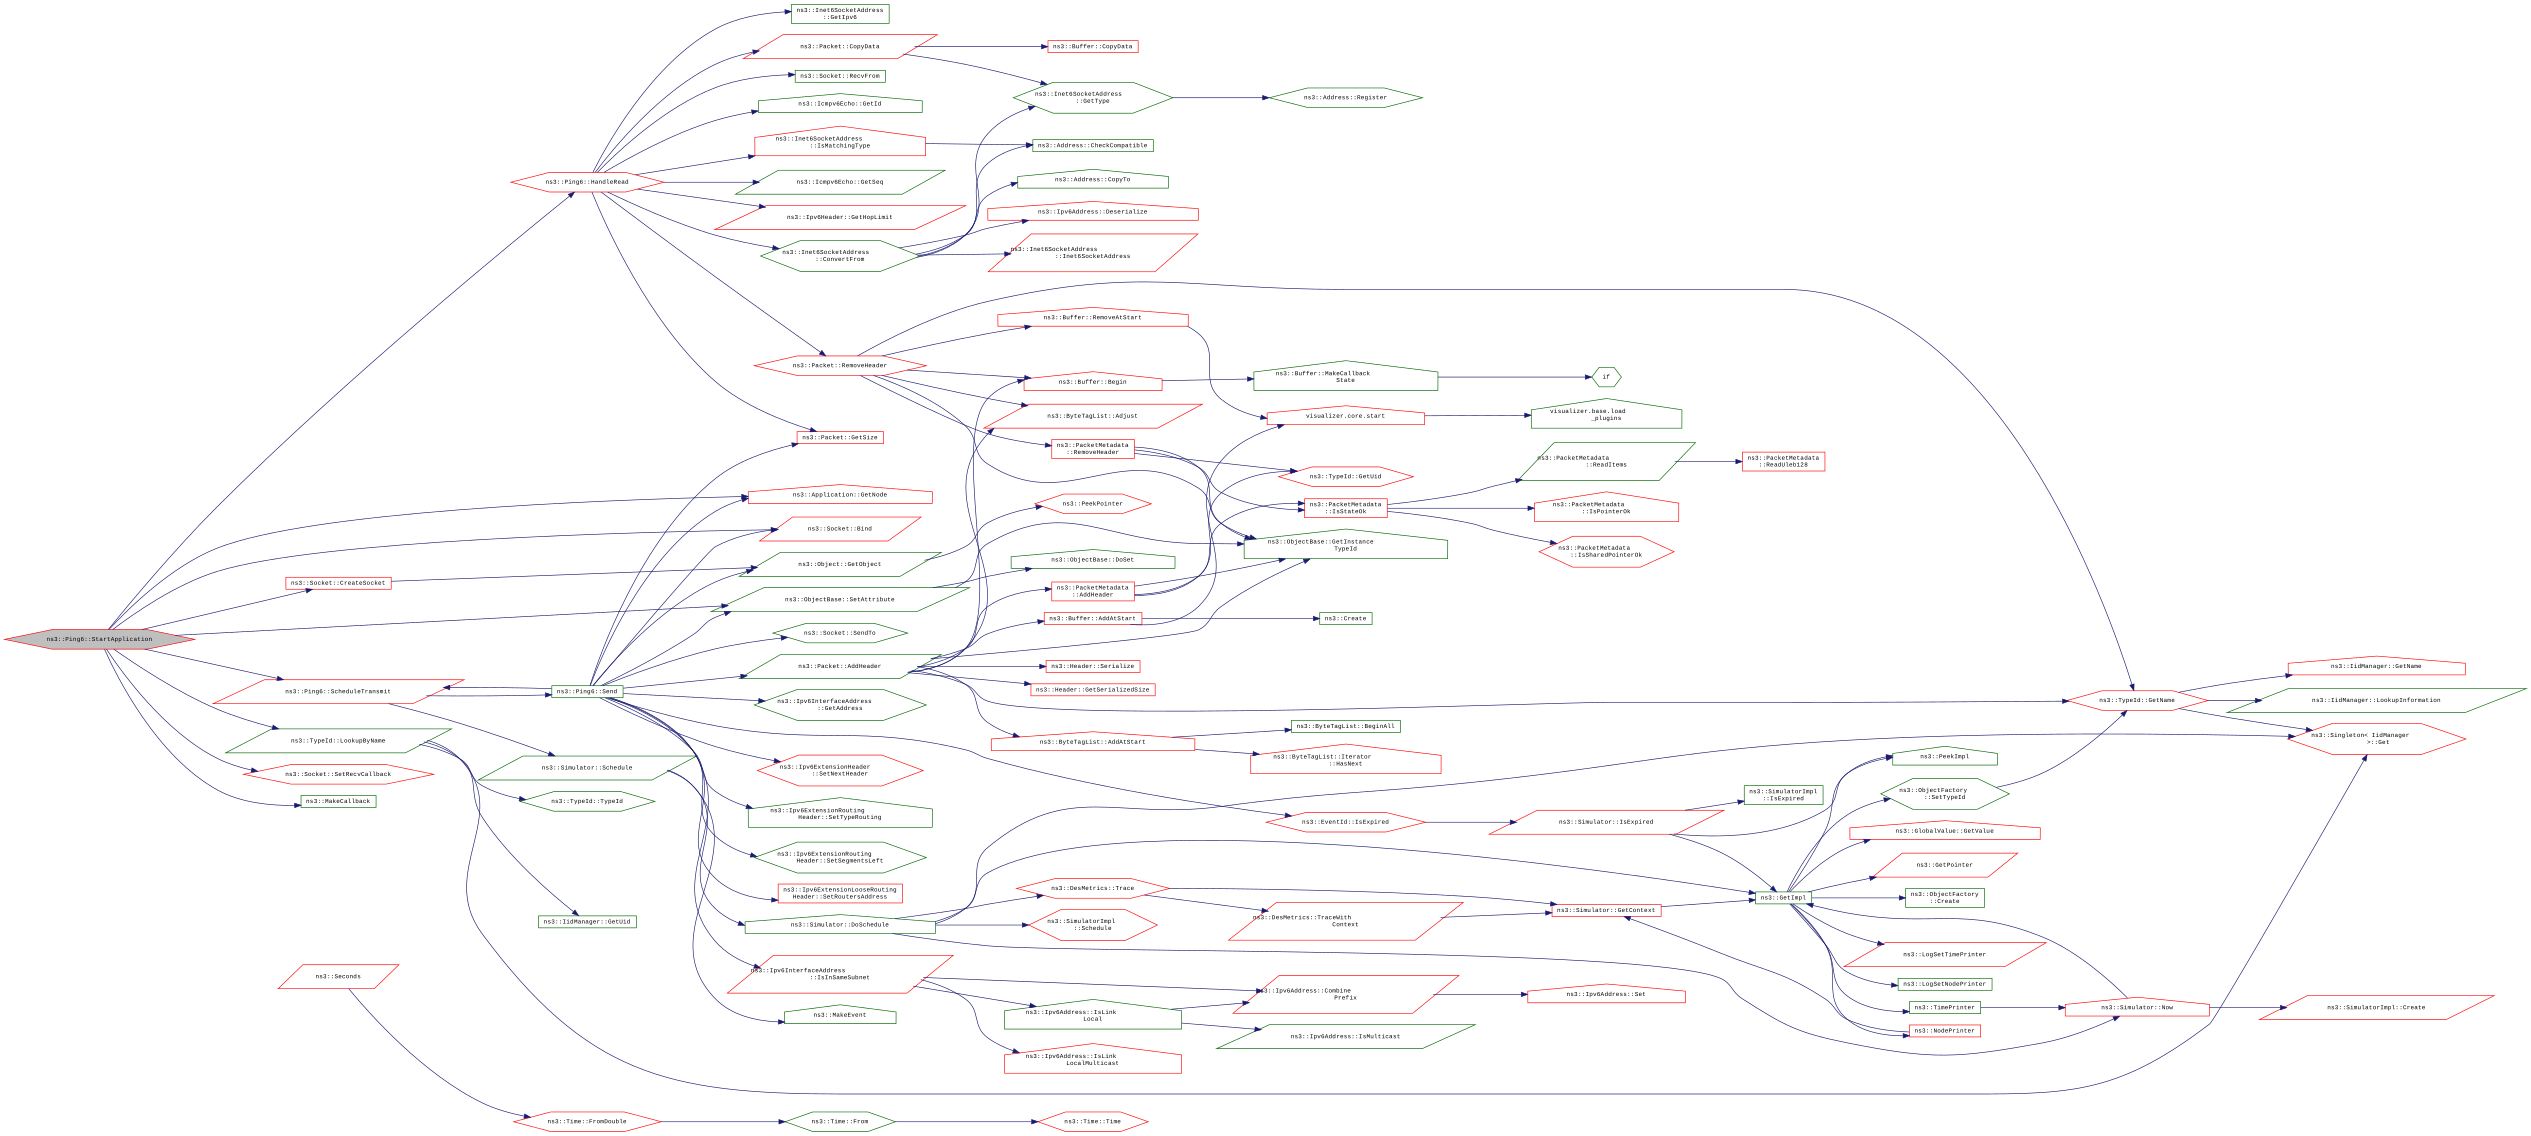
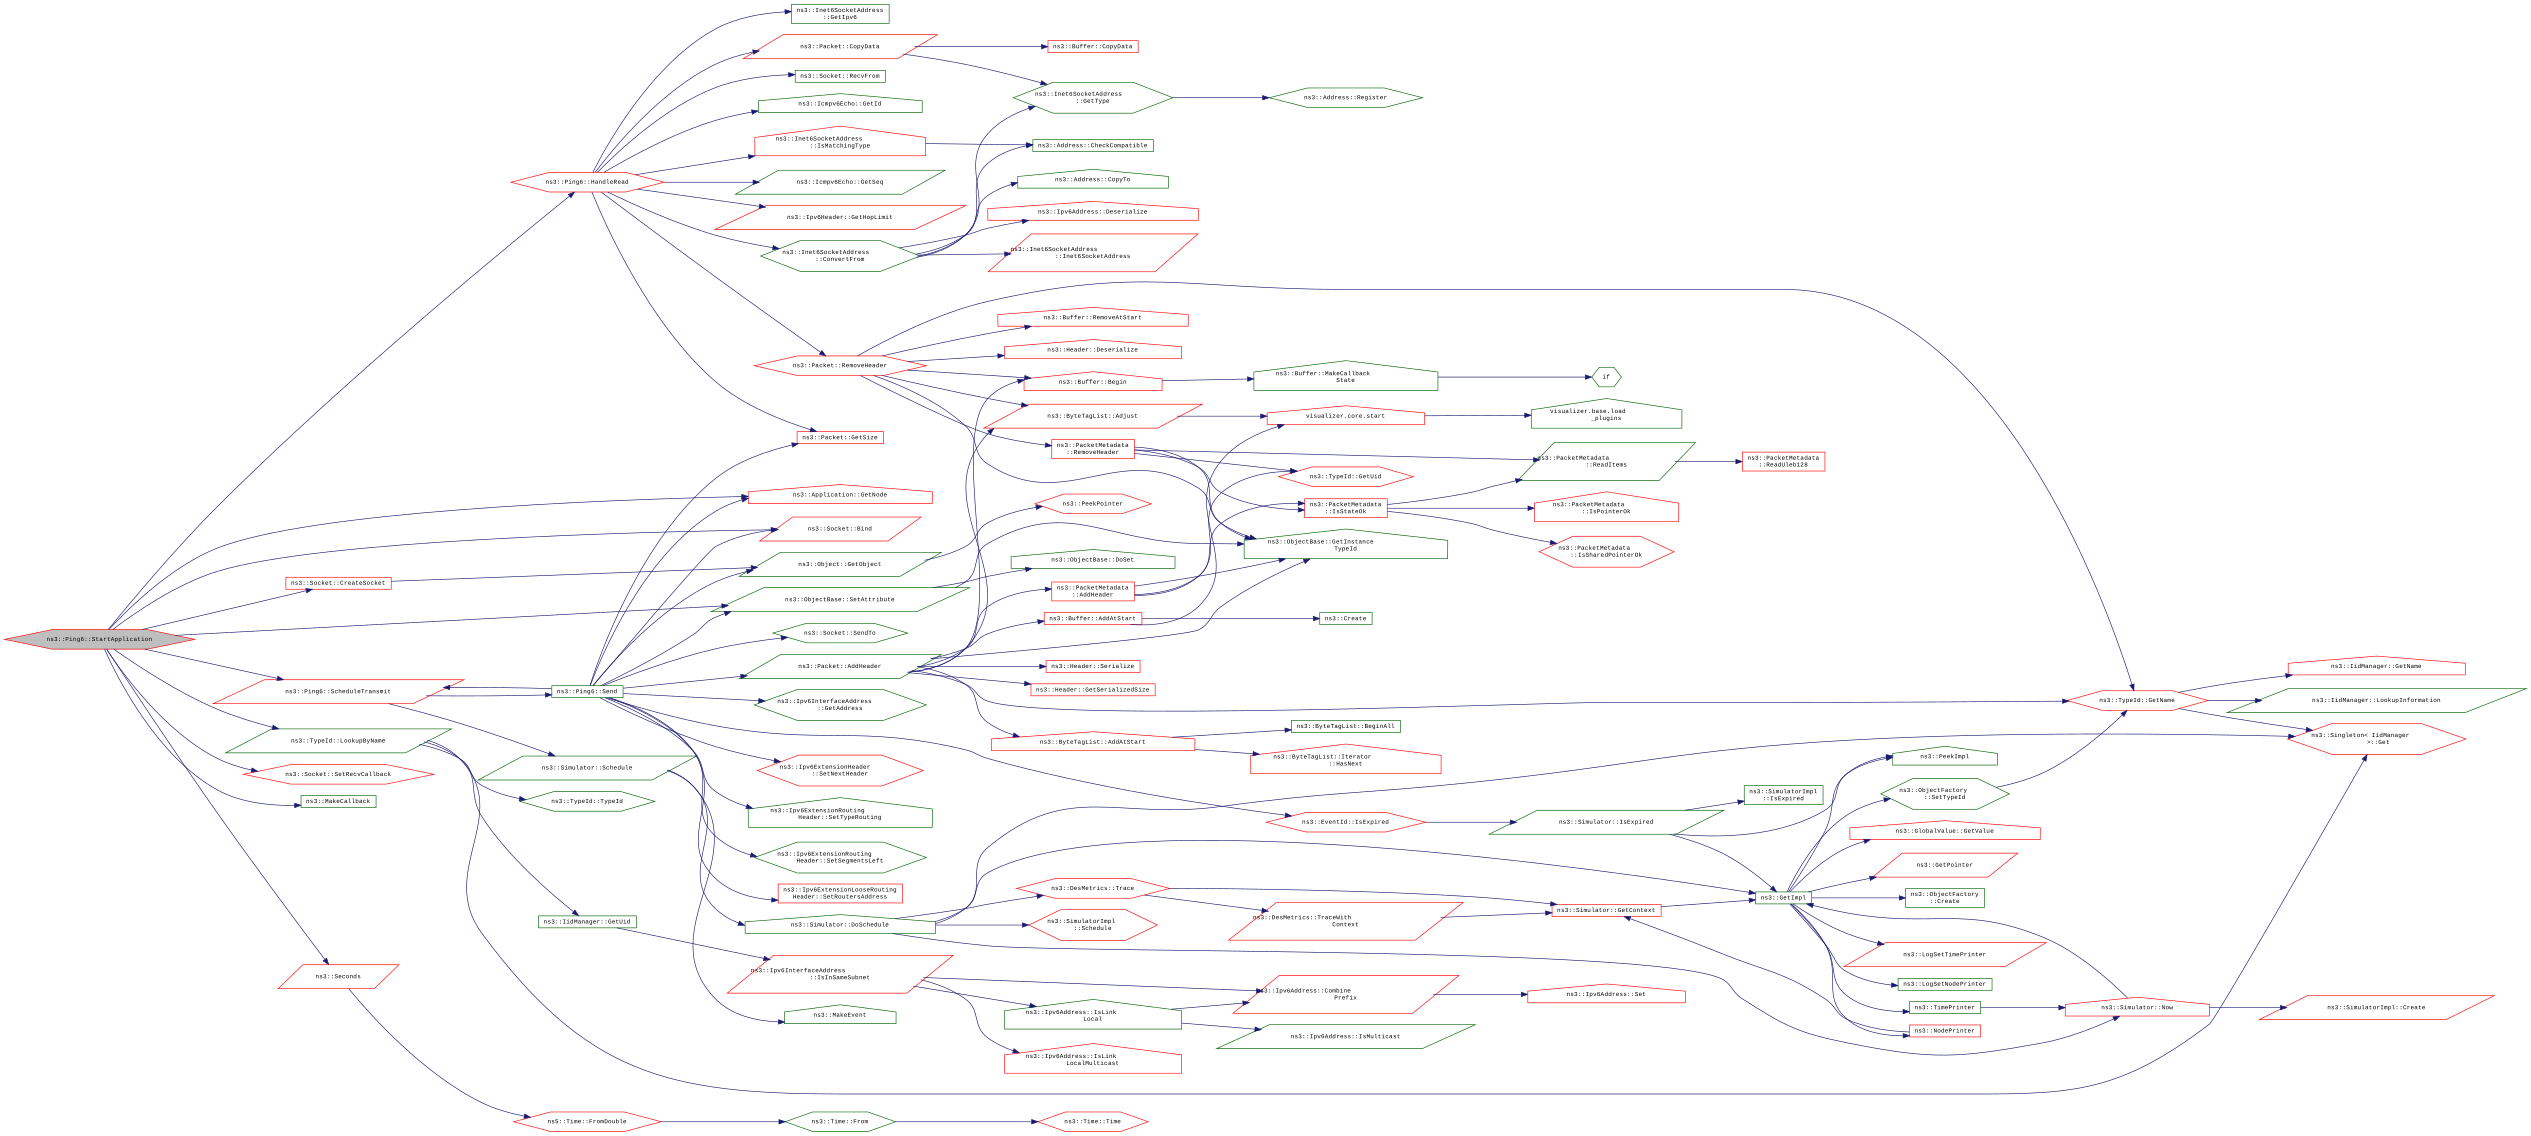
node "ns3::Header::Deserialize": added
edge "ns3::Buffer::RemoveAtStart" -> "visualizer.core.start": now "ns3::ByteTagList::Adjust" -> "visualizer.core.start"
edge "ns3::PacketMetadata ::RemoveHeader" -> "ns3::PacketMetadata ::ReadItems": added
edge "ns3::Ping6::StartApplication" -> "ns3::Seconds": added
node "ns3::Simulator::IsExpired": color red -> darkgreen
edge "ns3::Ping6::Send" -> "ns3::Ipv6InterfaceAddress ::IsInSameSubnet": now "ns3::IidManager::GetUid" -> "ns3::Ipv6InterfaceAddress ::IsInSameSubnet"
node "ns3::Time::FromDouble": label "ns3::Time::FromDouble" -> "ns5::Time::FromDouble"
